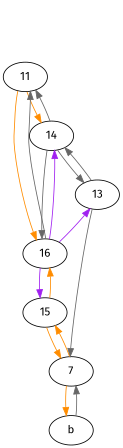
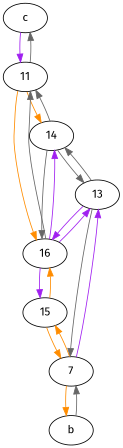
node "c": added
edge "13" -> "16": added
edge "7" -> "13": added
